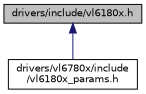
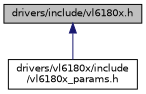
node "drivers/vl6780x/include /vl6180x_params.h": label "drivers/vl6780x/include /vl6180x_params.h" -> "drivers/vl6180x/include /vl6180x_params.h"
